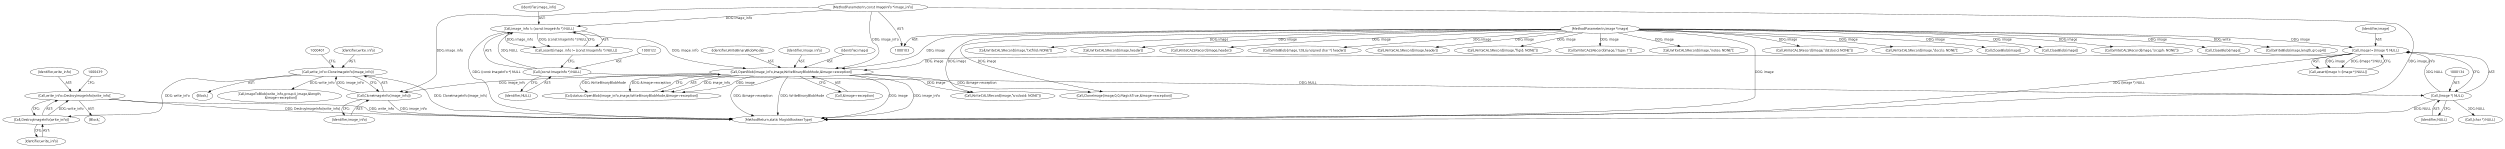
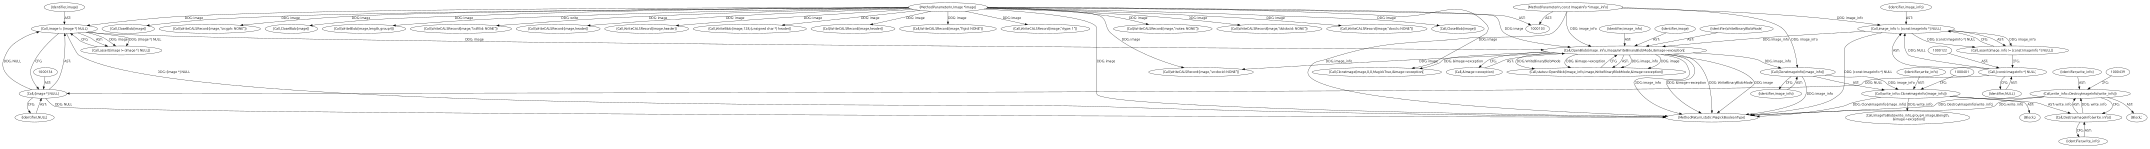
edge "(Call,write_info=CloneImageInfo(image_info))" -> "(Call,CloneImageInfo(image_info))": removed, label "CFG:"
edge "(Call,write_info=CloneImageInfo(image_info))" -> "(Call,DestroyImageInfo(write_info))": label "DDG: write_info" -> "AST: write_info"
node "(Call,(char *) NULL)": removed
